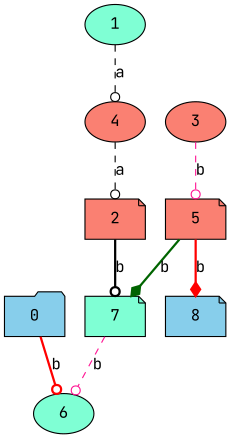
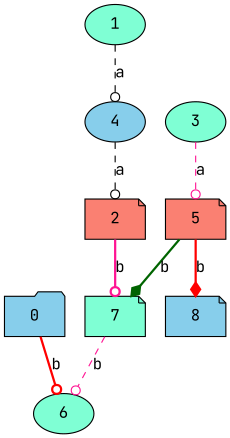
node "4": fillcolor salmon -> skyblue
node "3": fillcolor salmon -> aquamarine
edge "3" -> "5": label "b" -> "a"
edge "2" -> "7": color black -> deeppink
